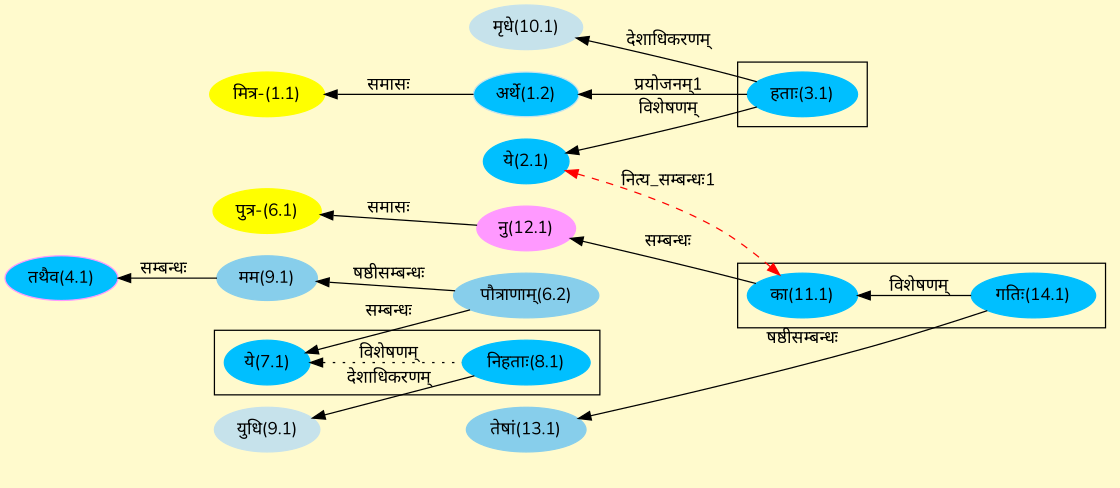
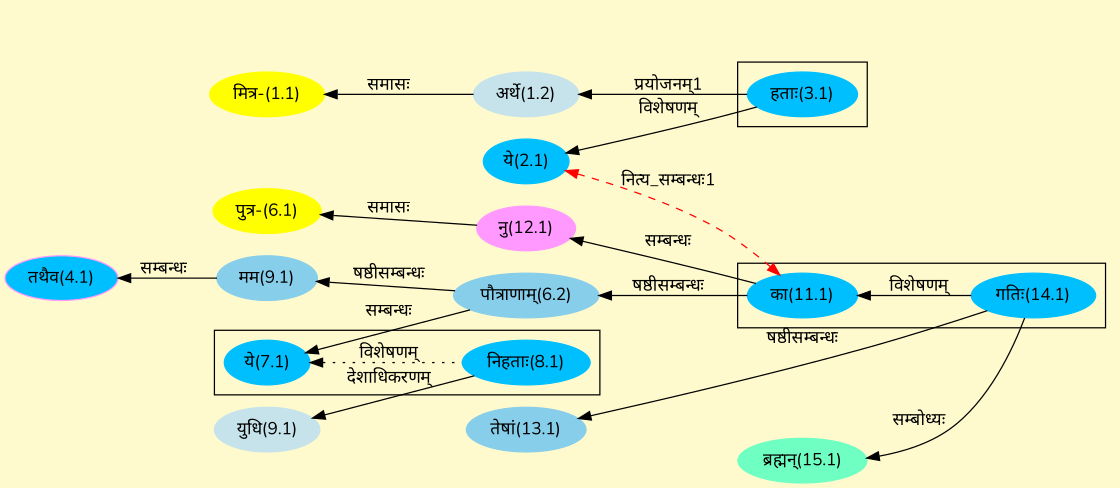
node "मृधे(10.1)": removed
node "अर्थे(1.2)": fillcolor #00bfff -> #c6e2eb
edge "का(11.1)" -> "पौत्राणाम्(6.2)": added, label "षष्ठीसम्बन्धः"
node "ब्रह्मन्(15.1)": added
